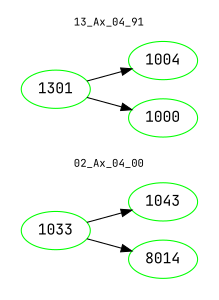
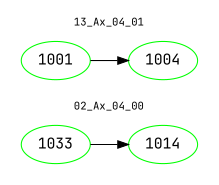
cluster "13_Ax_04_91": label "13_Ax_04_91" -> "13_Ax_04_01"
node "1301": label "1301" -> "1001"
node "1000": removed
node "1043": removed
node "8014": label "8014" -> "1014"
